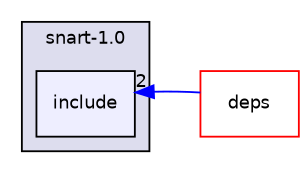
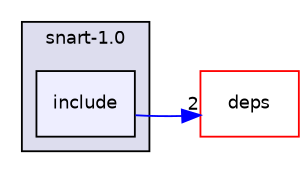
edge "deps" -> "include": reversed
